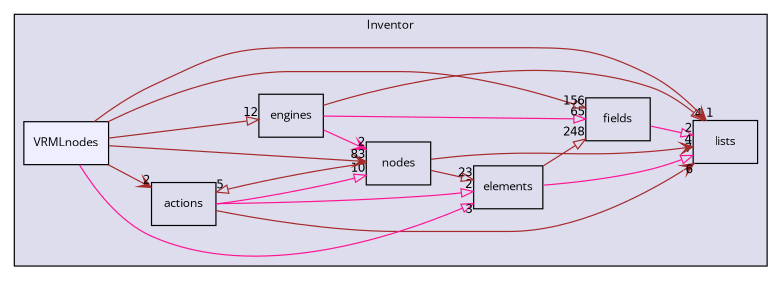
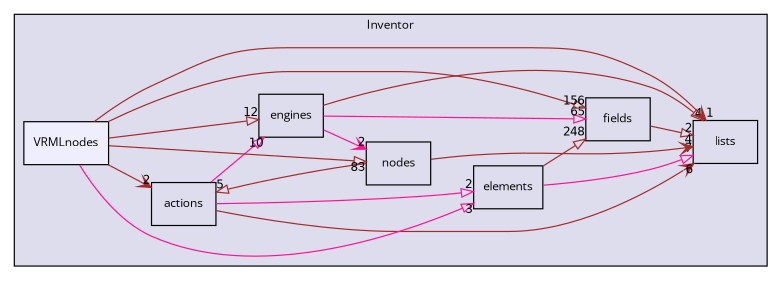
edge "fields" -> "lists": color deeppink -> brown
edge "VRMLnodes" -> "nodes": arrowhead vee -> onormal
edge "nodes" -> "elements": removed
edge "actions" -> "nodes": now "actions" -> "engines"
